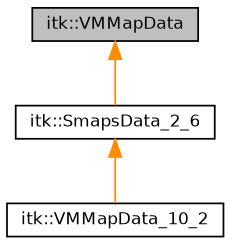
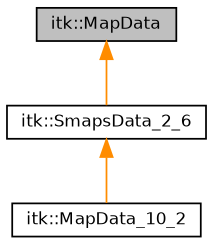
node "itk::VMMapData": label "itk::VMMapData" -> "itk::MapData"
node "itk::VMMapData_10_2": label "itk::VMMapData_10_2" -> "itk::MapData_10_2"
